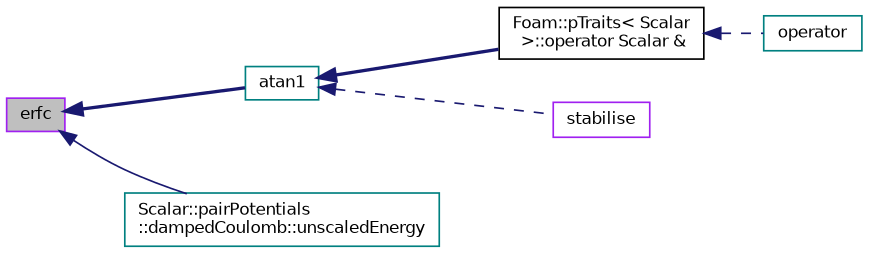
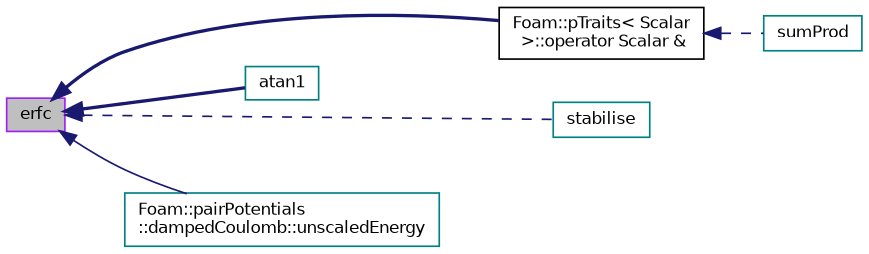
node "operator": label "operator" -> "sumProd"
edge "Foam::pTraits< Scalar >::operator Scalar &" -> "atan1": now "Foam::pTraits< Scalar >::operator Scalar &" -> "erfc"
edge "stabilise" -> "atan1": now "stabilise" -> "erfc"
node "stabilise": color purple -> teal
node "Scalar::pairPotentials ::dampedCoulomb::unscaledEnergy": label "Scalar::pairPotentials ::dampedCoulomb::unscaledEnergy" -> "Foam::pairPotentials ::dampedCoulomb::unscaledEnergy"
